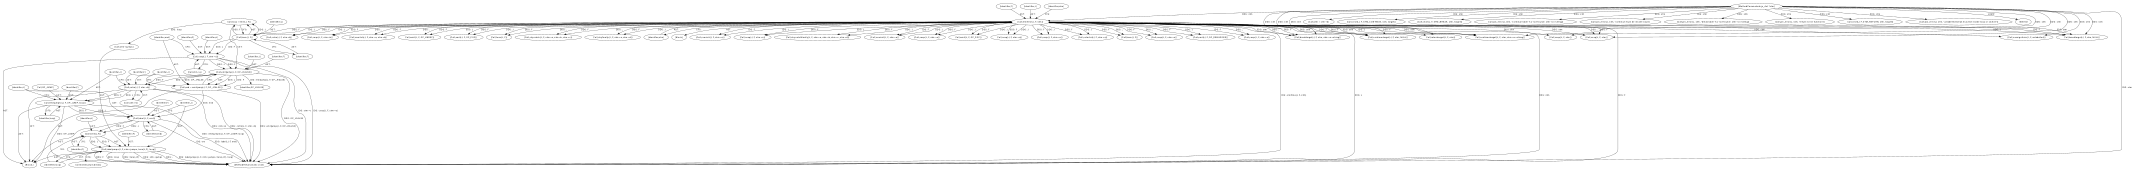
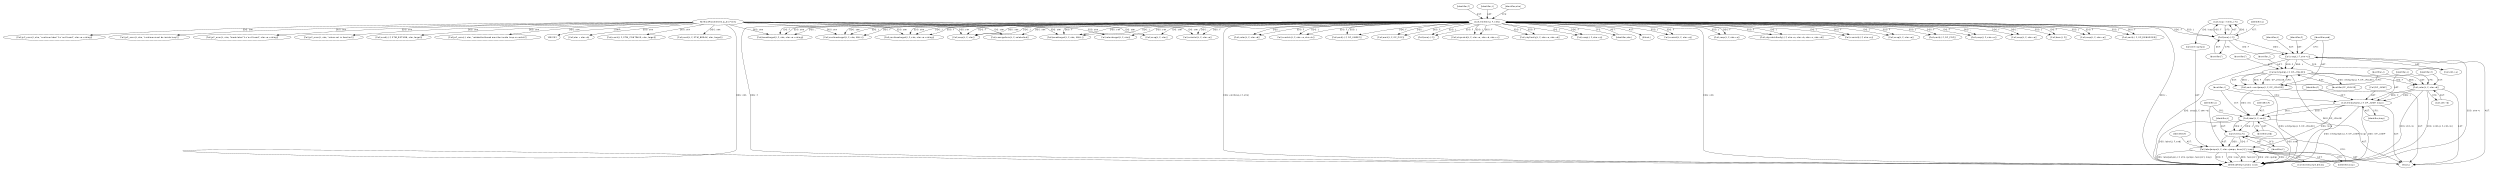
edge "(MethodParameterIn,js_Ast *stm)" -> "(Call,emitline(J, F, stm))": now "(MethodParameterIn,js_Ast *stm)" -> "(Call,cstmlist(J, F, stm->a))"
node "(Call,cexp(J, F, stm->b))": removed
edge "(Call,loop = here(J, F))" -> "(Call,emitjump(J, F, OP_JFALSE))": now "(Identifier,OP_JFALSE)" -> "(Call,emitjump(J, F, OP_JFALSE))"
edge "(Call,emitjumpto(J, F, OP_JUMP, loop))" -> "(Call,labeljumps(J, F, stm->jumps, here(J,F), loop))": added, label "DDG: loop"
